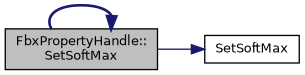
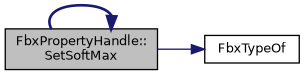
node "SetSoftMax": label "SetSoftMax" -> "FbxTypeOf"
